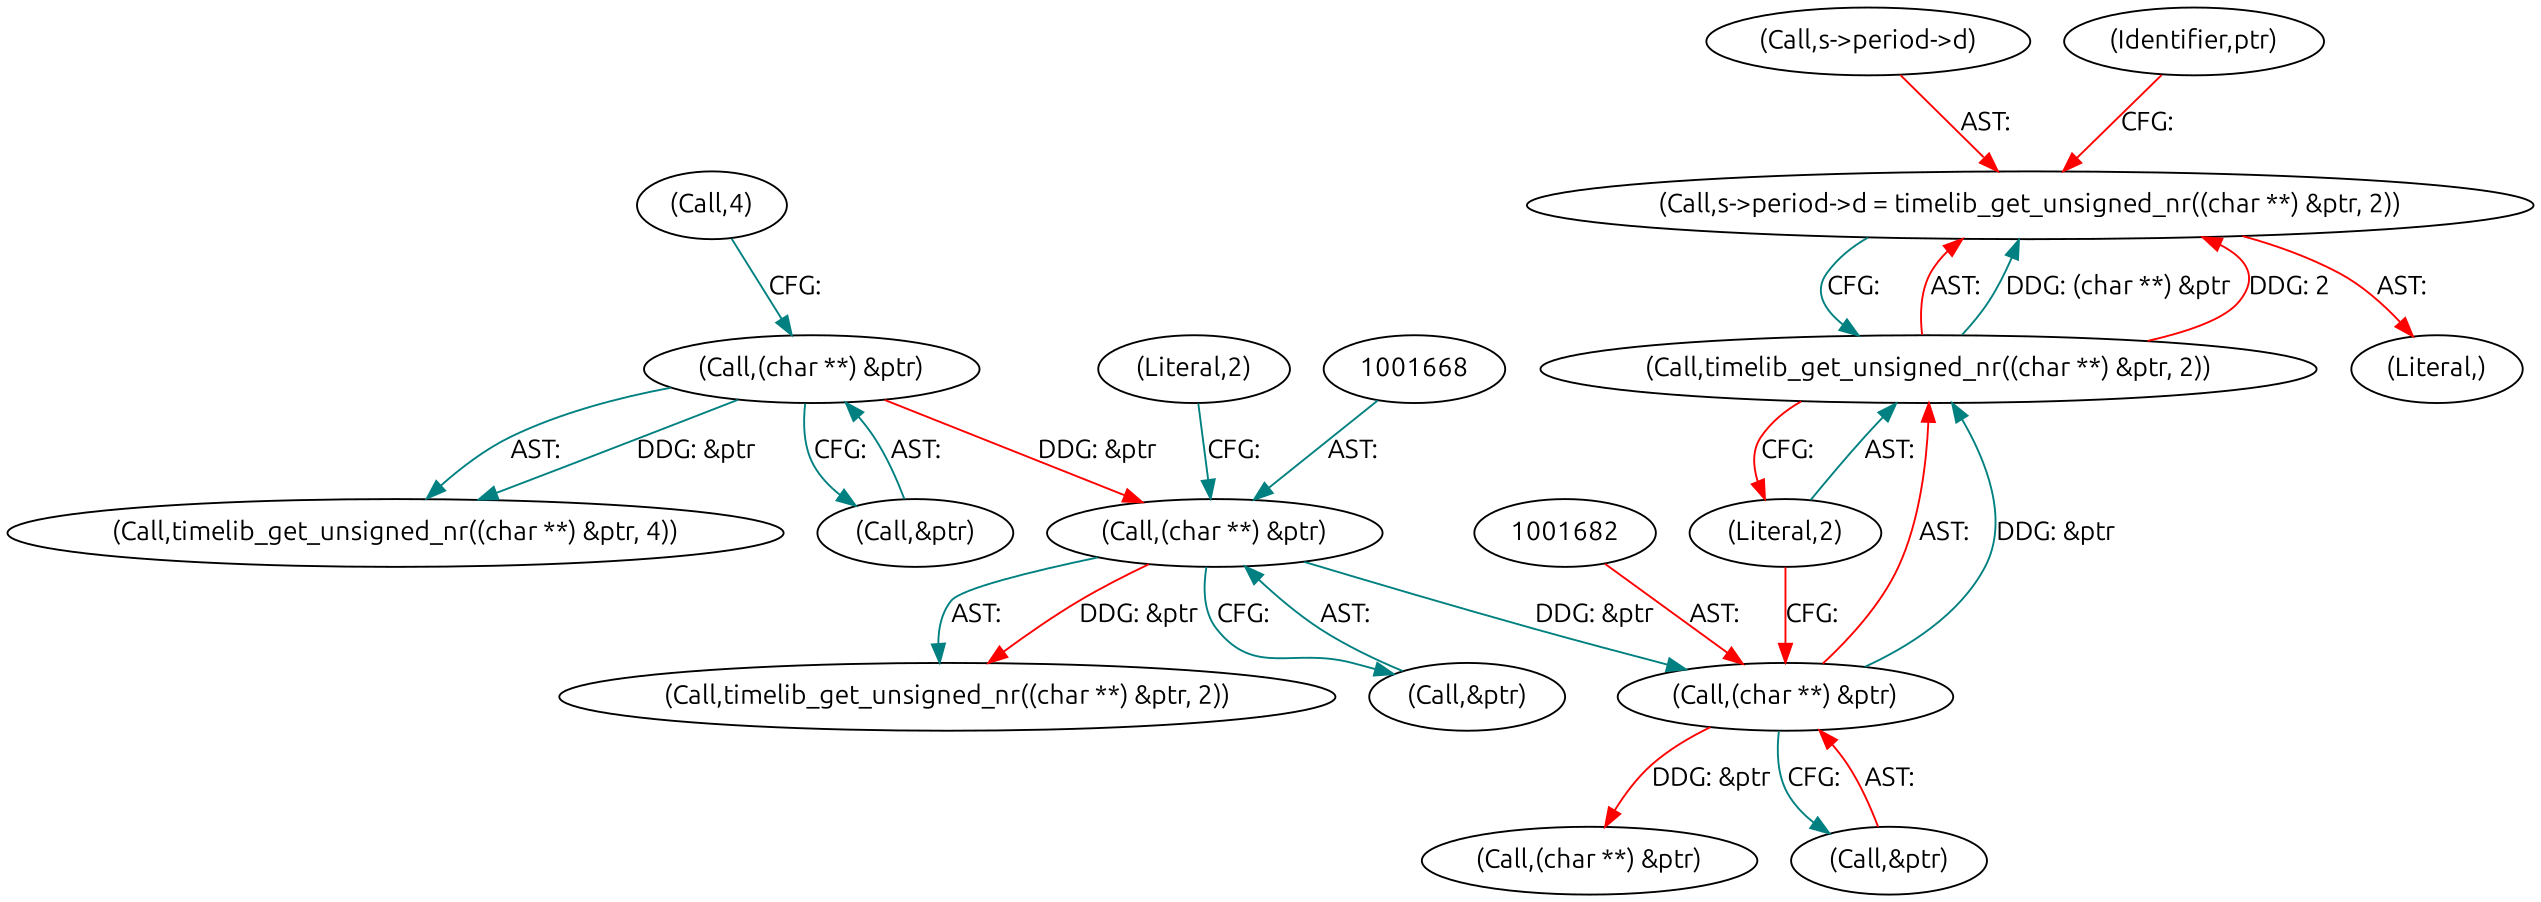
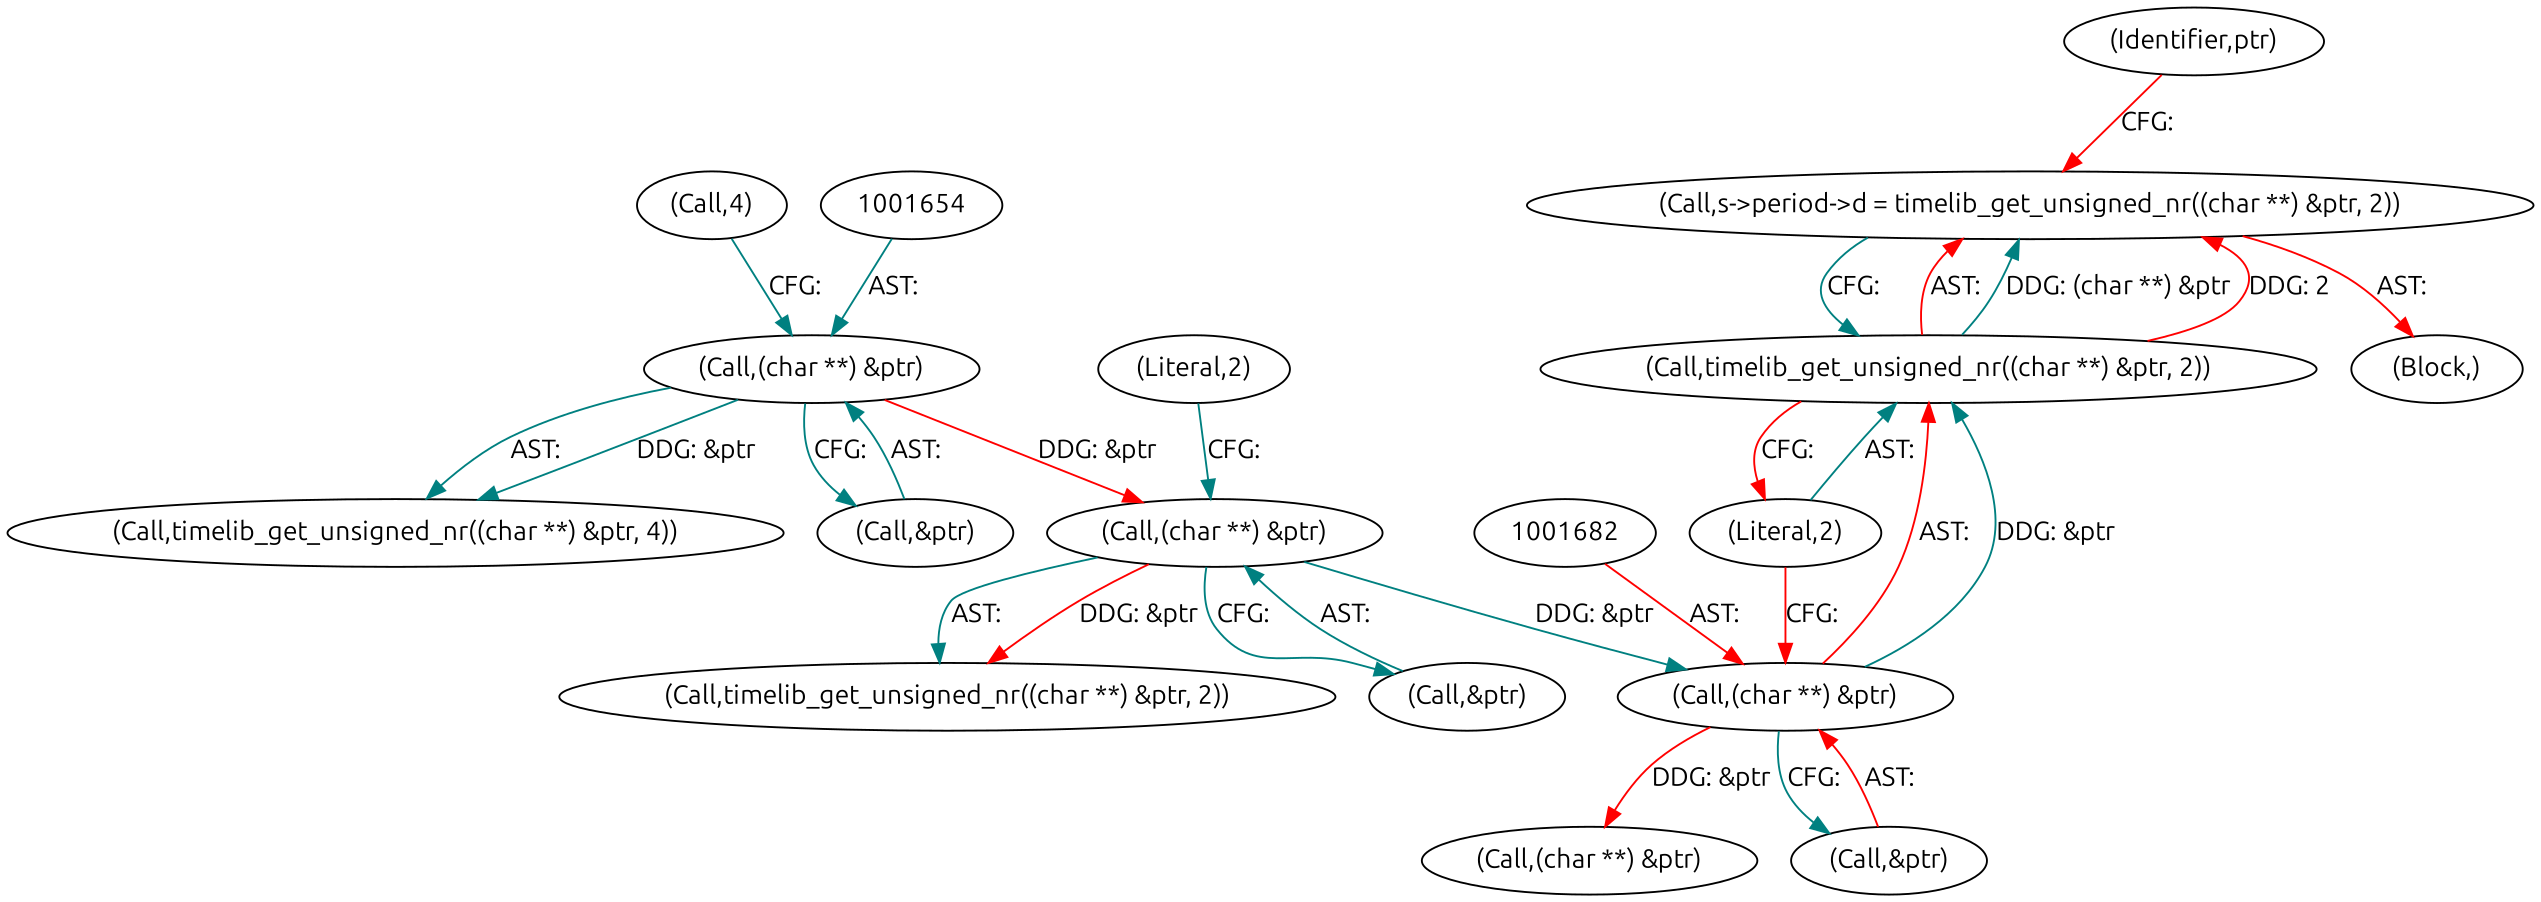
node "(Call,s->period->d)": removed
node "1001654": added
node "1001668": removed
node "(Literal,)": label "(Literal,)" -> "(Block,)"
